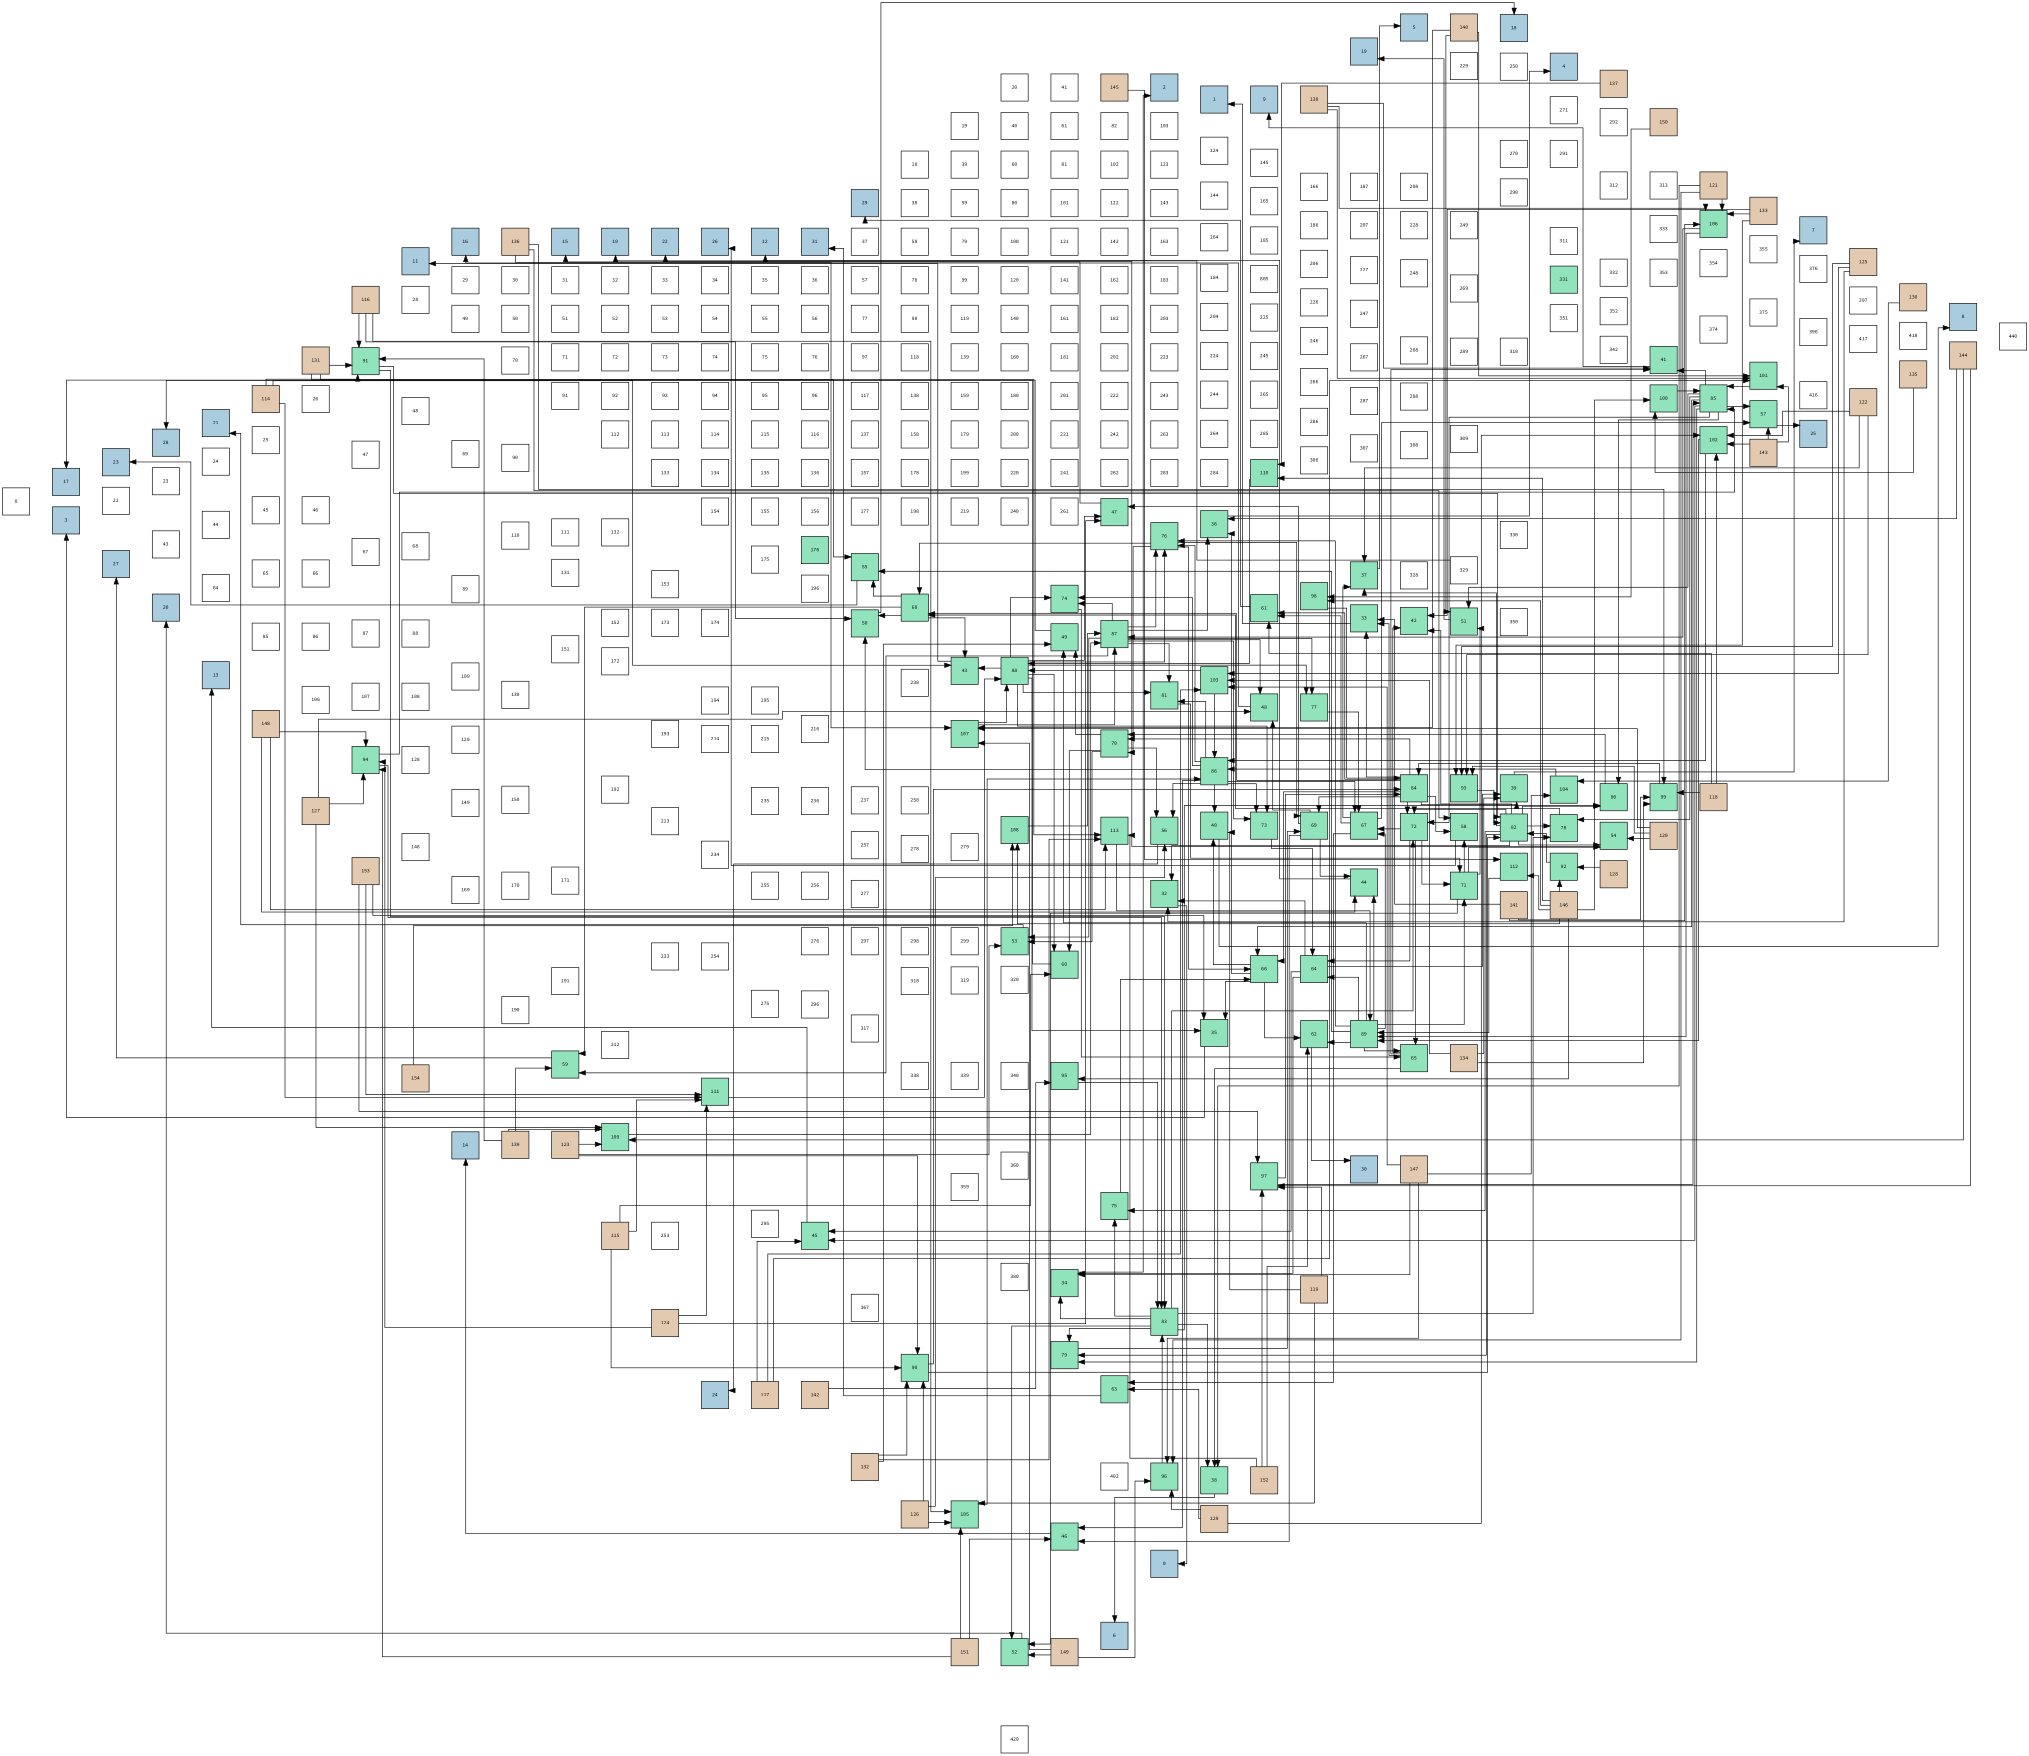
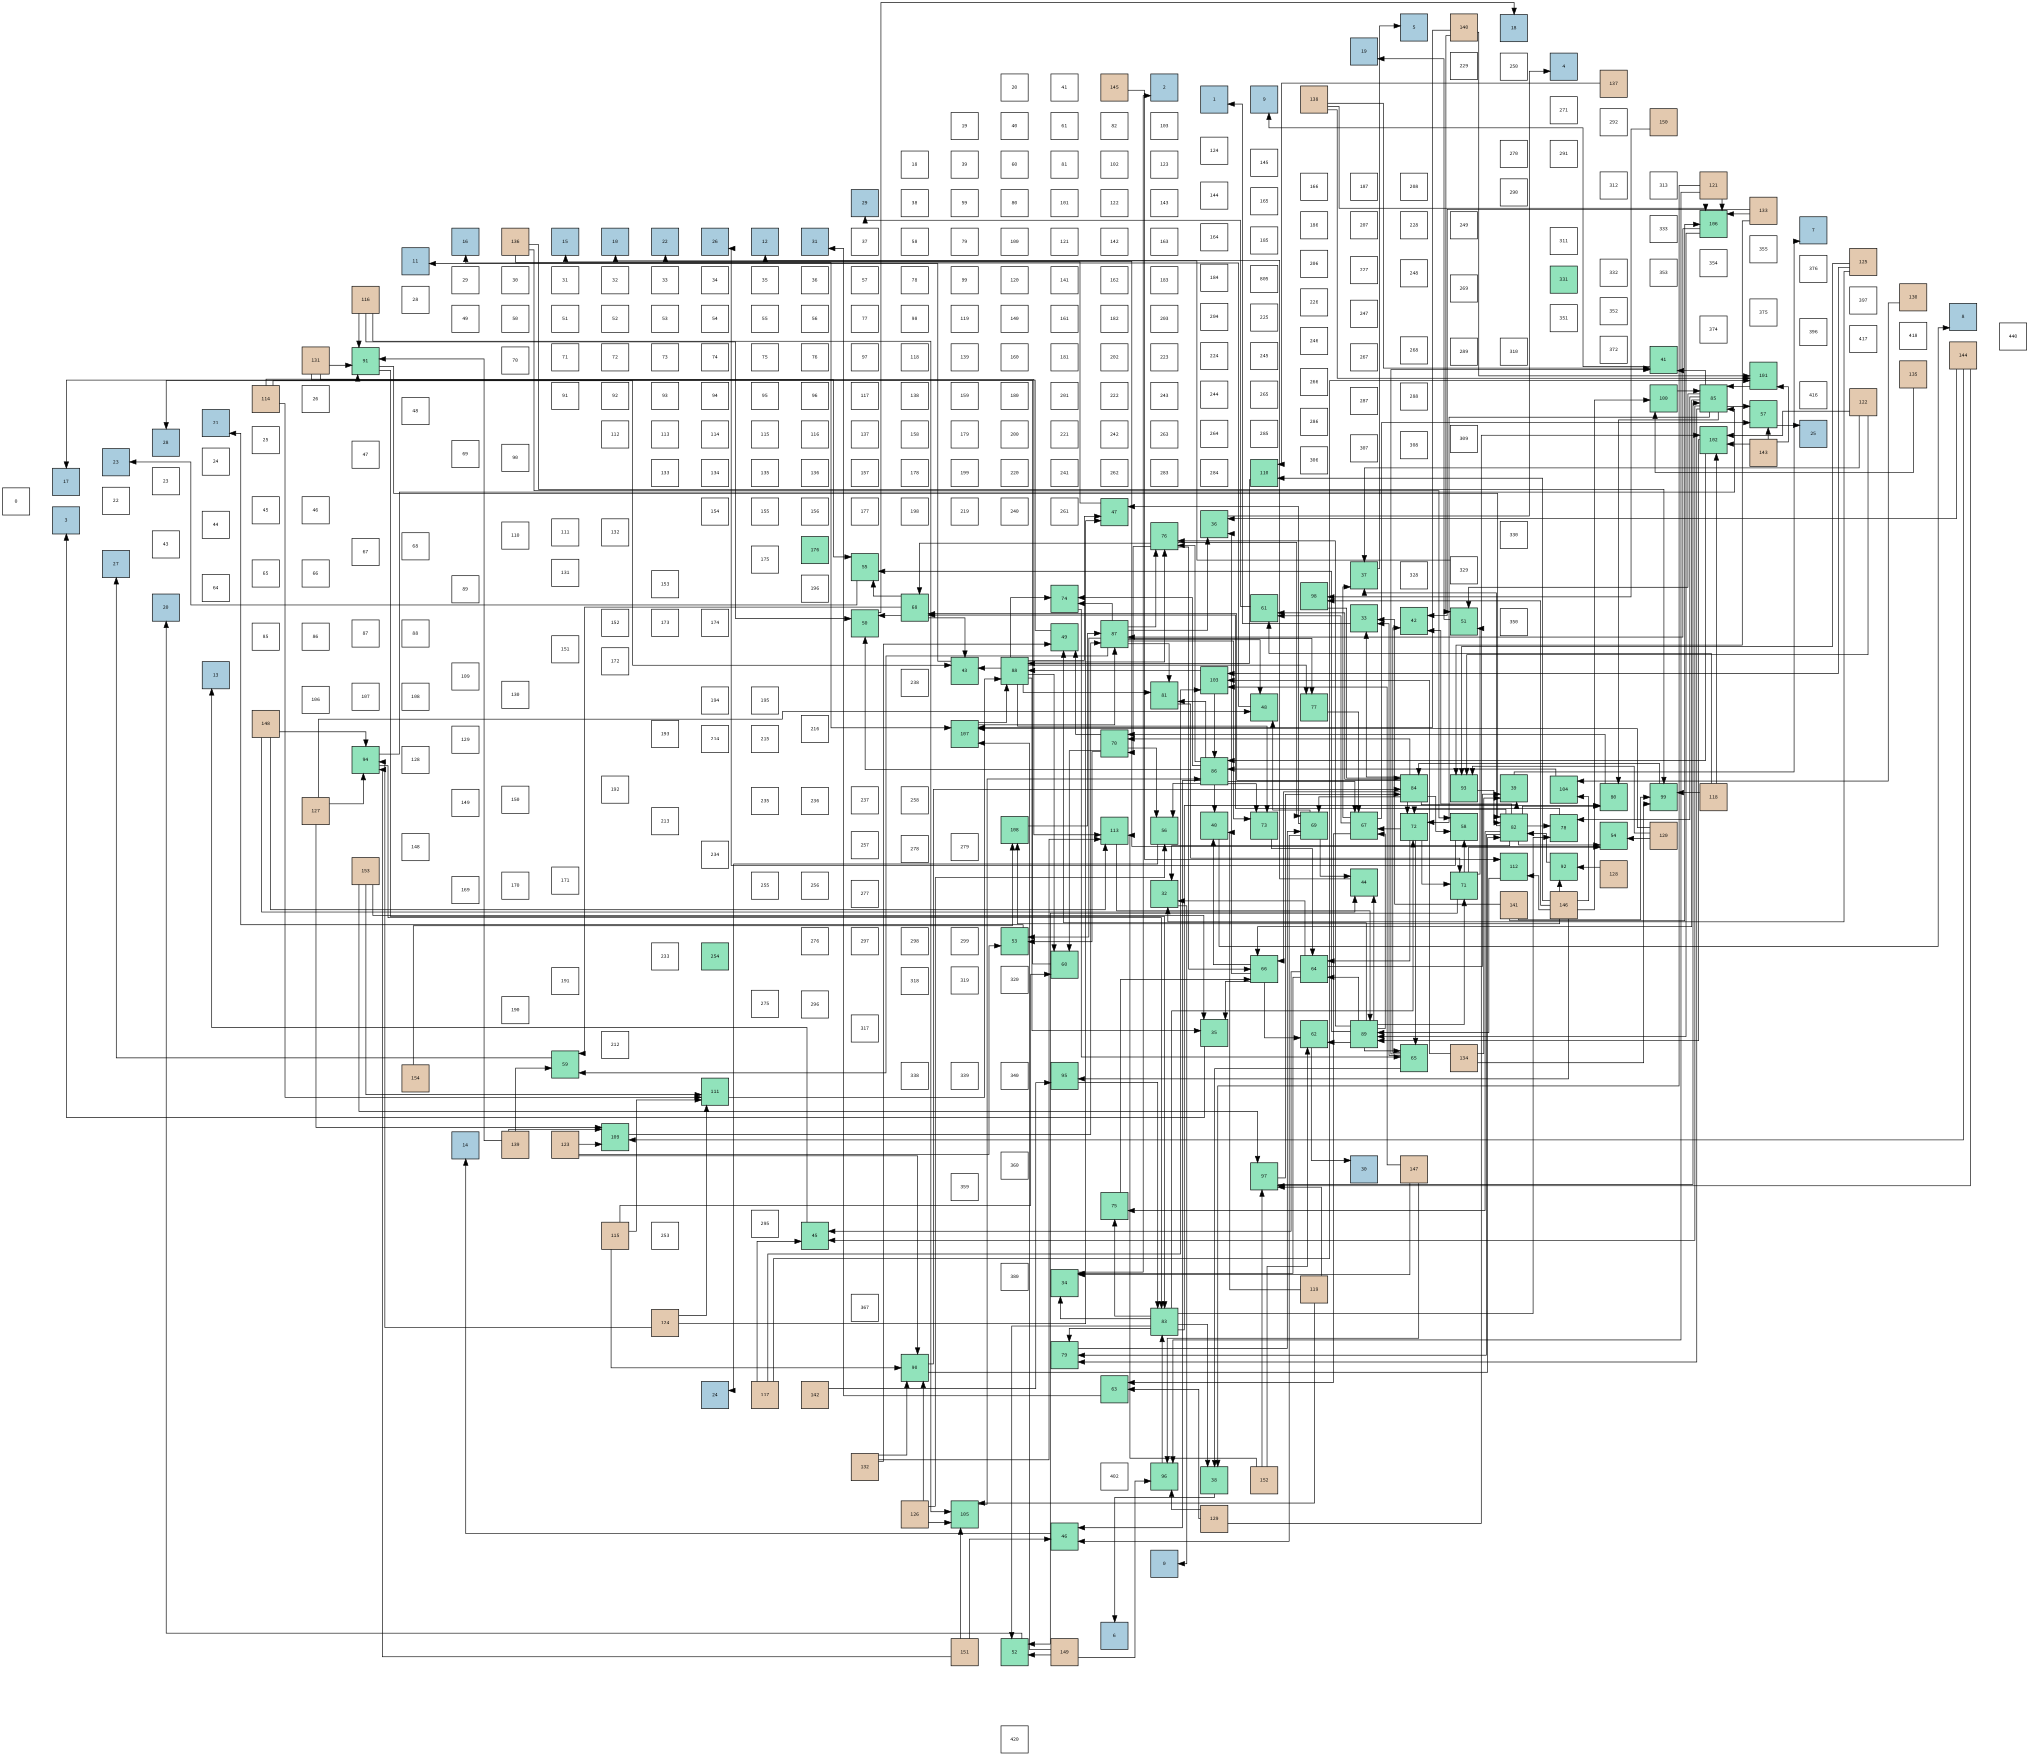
node "342": label "342" -> "372"
node "254": fillcolor #ffffff -> #91e3bb
edge "147" -> "104": now "146" -> "104"
